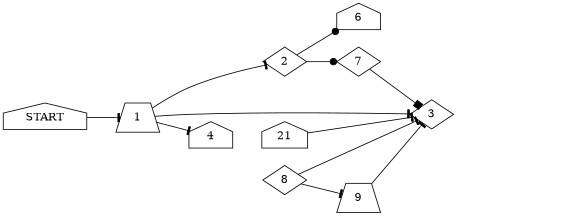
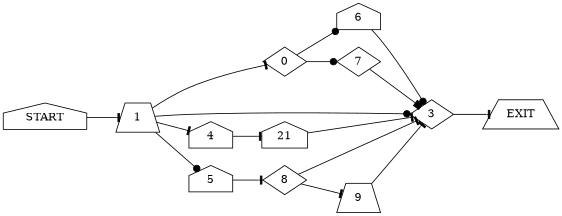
node "2": label "2" -> "0"
edge "6" -> "3": added
edge "1" -> "3": arrowhead tee -> dot
node "EXIT": added
edge "4" -> "21": added
node "5": added
